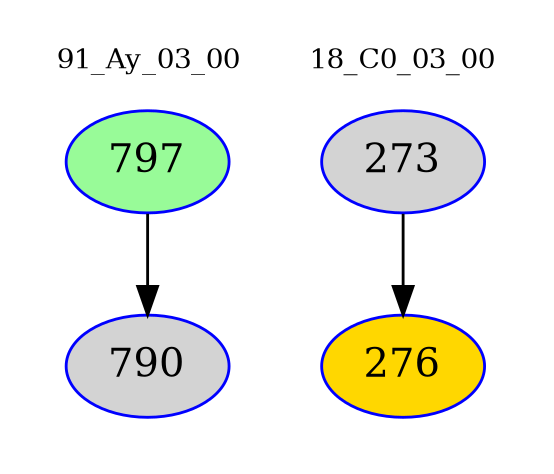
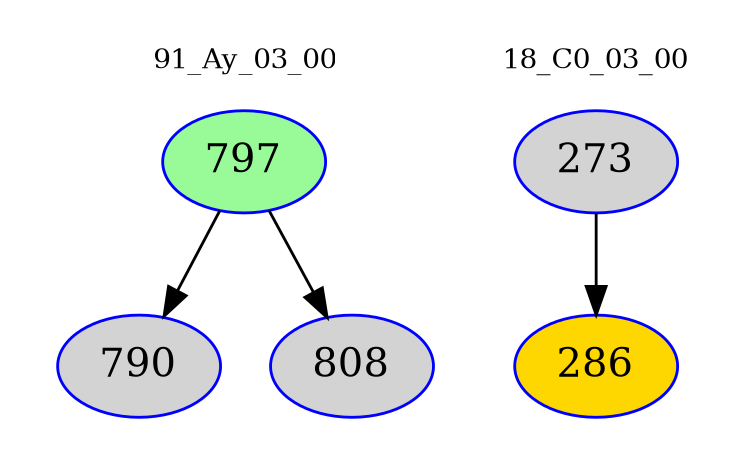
node "808": added
node "276": label "276" -> "286"
